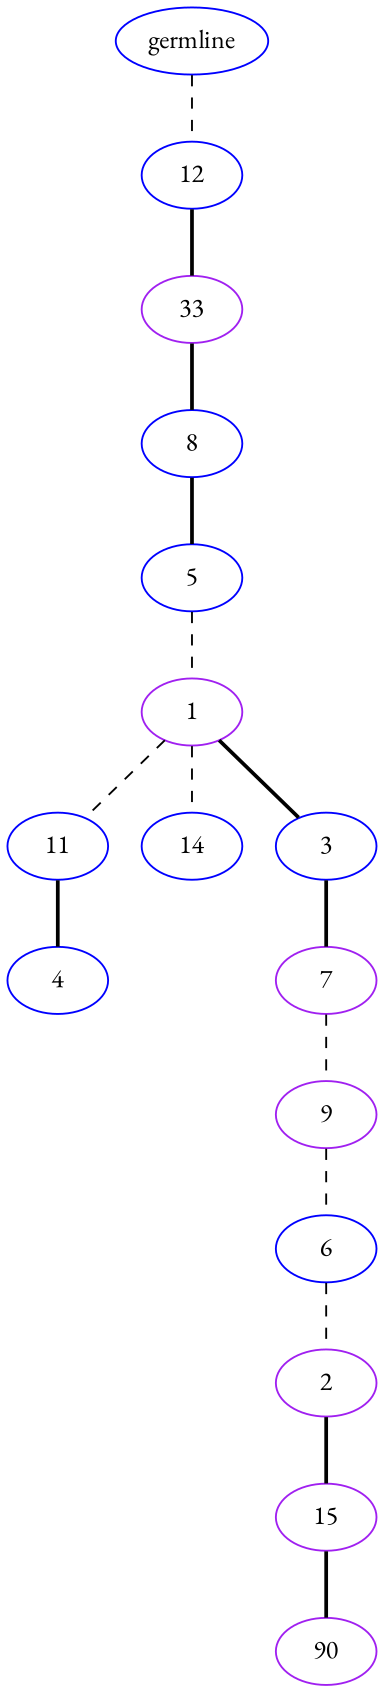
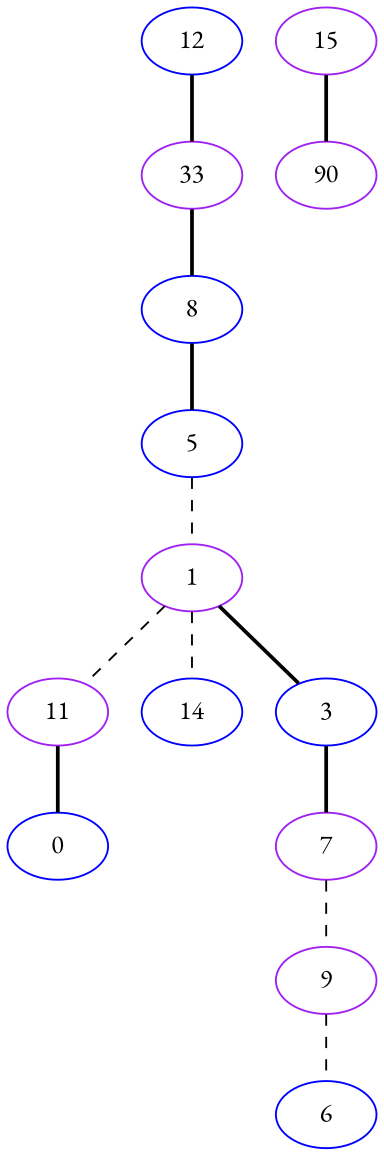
node "germline": removed
node "11": color blue -> purple
node "4": label "4" -> "0"
node "2": removed
